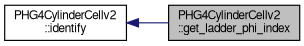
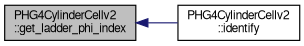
edge "PHG4CylinderCellv2 ::get_ladder_phi_index" -> "PHG4CylinderCellv2 ::identify": reversed
